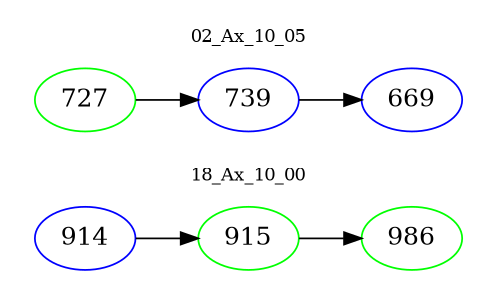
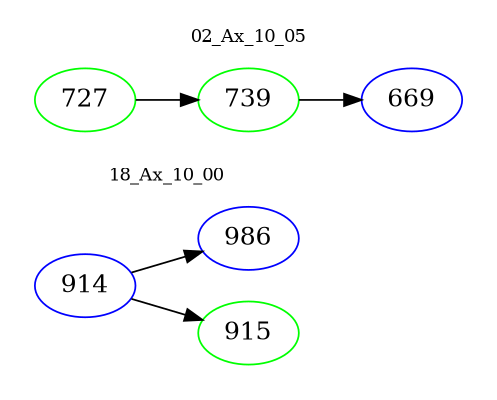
node "739": color blue -> green
edge "915" -> "986": now "914" -> "986"
node "986": color green -> blue
